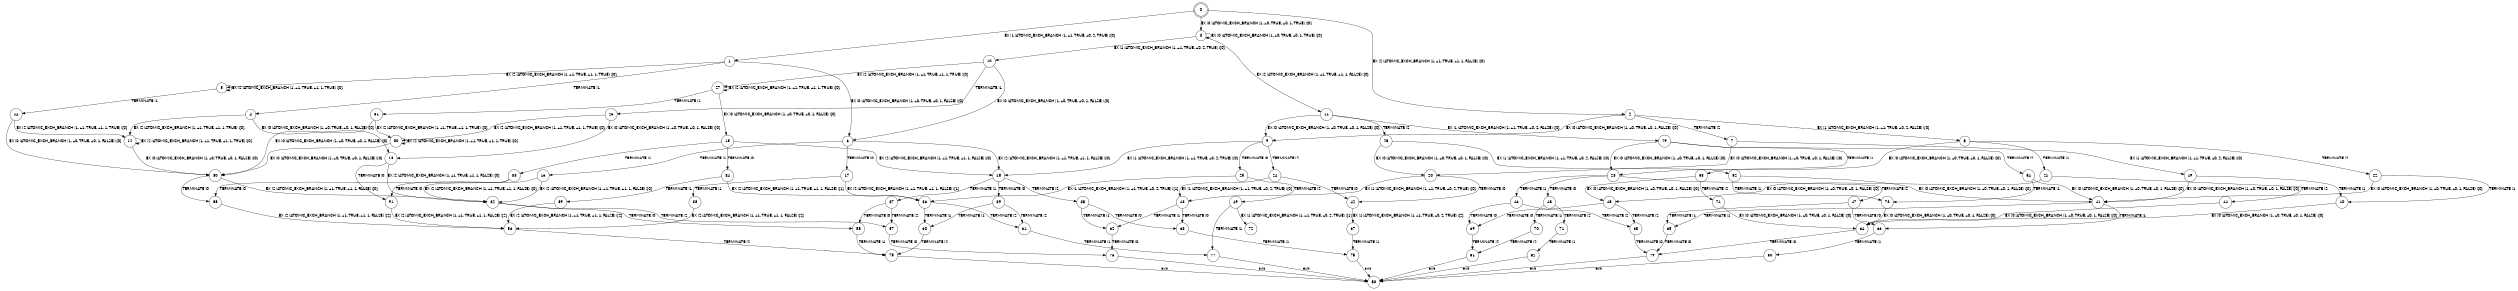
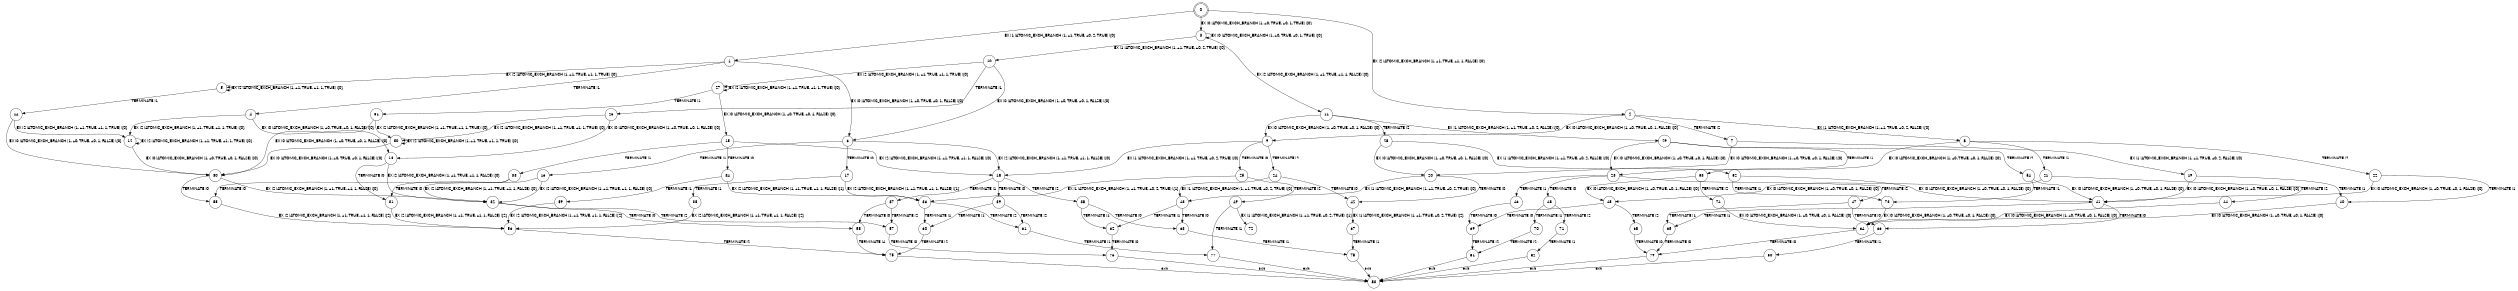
node "91": label "91" -> "31"
edge "46" -> "68": removed, label "TERMINATE !2"
edge "41" -> "66": label "TERMINATE !1" -> "TERMINATE !0"
